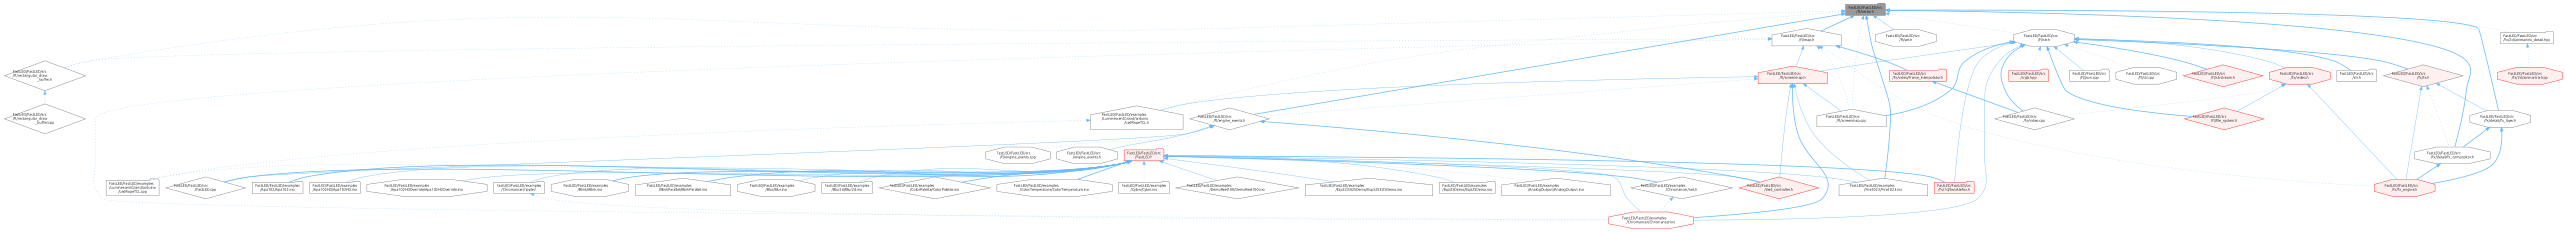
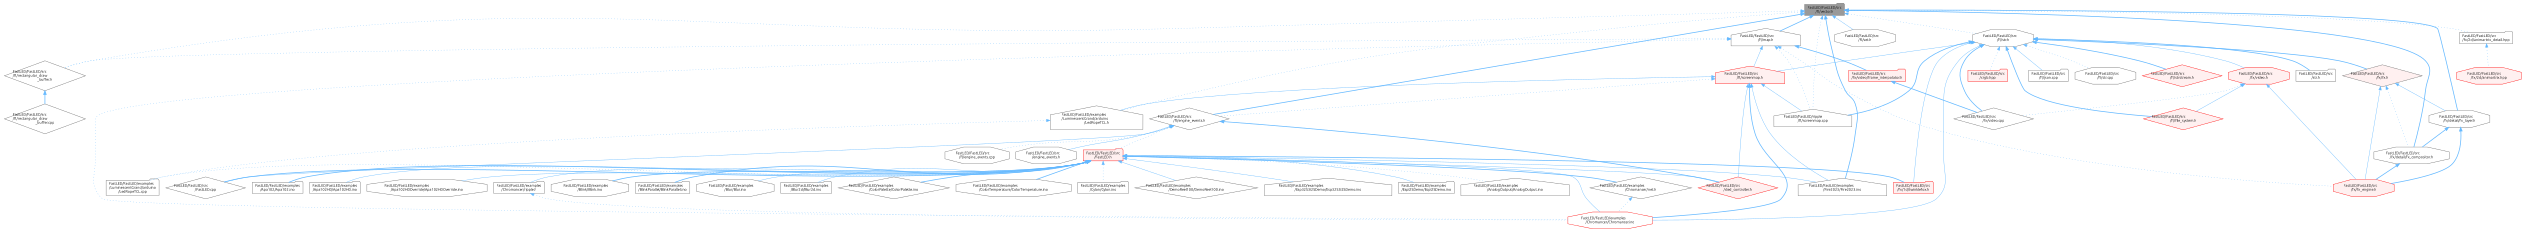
edge "FastLED/FastLED/src /fl/rectangular_draw _buffer.cpp" -> "FastLED/FastLED/src /fl/rectangular_draw _buffer.h": style dotted -> bold
node "FastLED/FastLED/src /fl/screenmap.cpp": label "FastLED/FastLED/src /fl/screenmap.cpp" -> "FastLED/FastLED/ripple /fl/screenmap.cpp"
node "FastLED/FastLED/examples /BlinkParallel/BlinkParallel.ino": shape house -> folder
